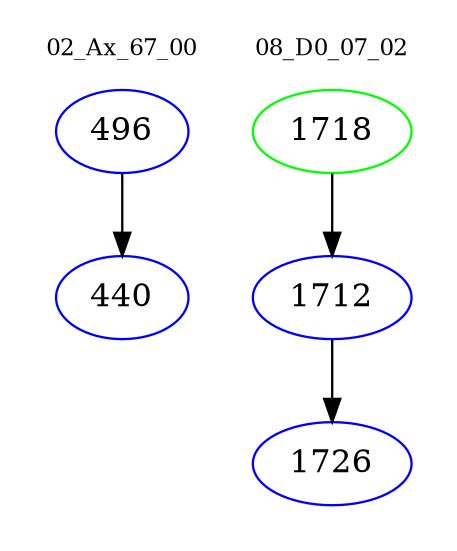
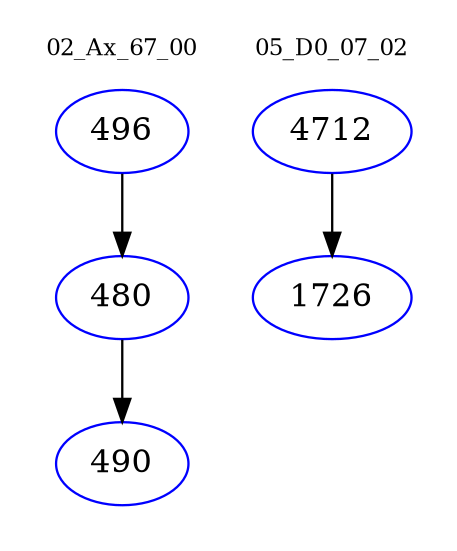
cluster "08_D0_07_02": label "08_D0_07_02" -> "05_D0_07_02"
node "1718": removed
node "440": label "440" -> "480"
node "1712": label "1712" -> "4712"
node "490": added
